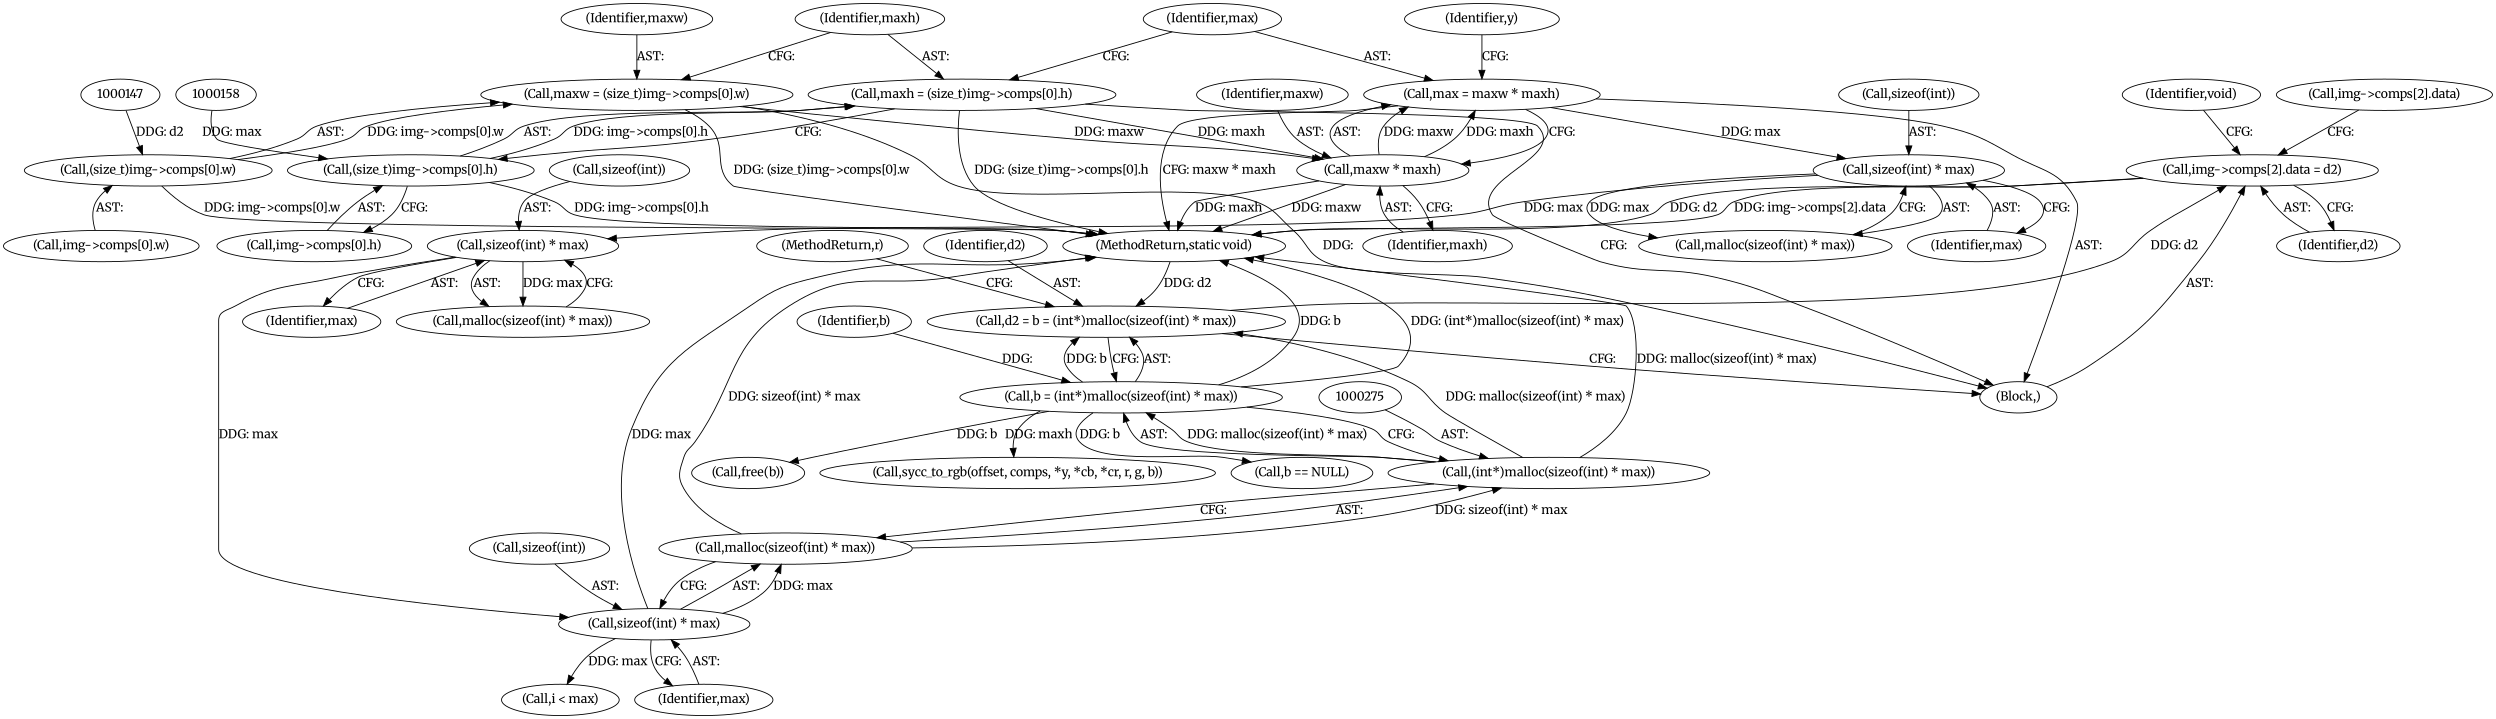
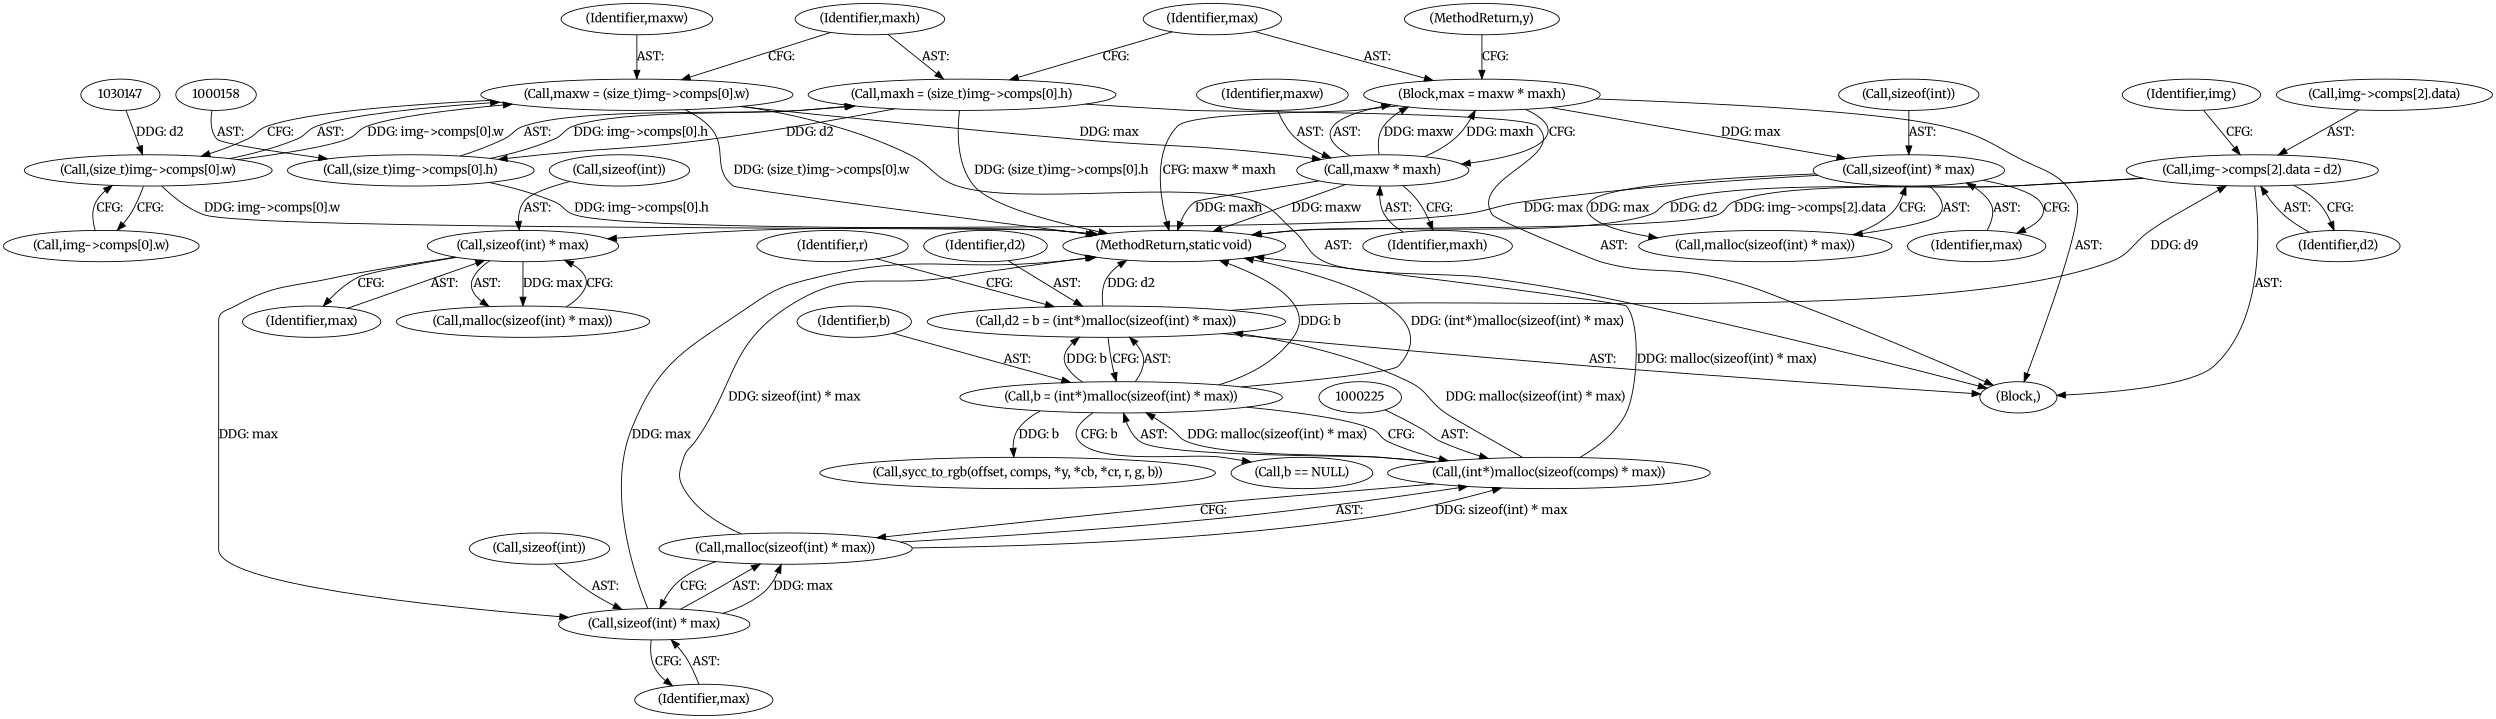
node "(Identifier,y)": label "(Identifier,y)" -> "(MethodReturn,y)"
node "1000147": label "1000147" -> "1030147"
node "(Call,max = maxw * maxh)": label "(Call,max = maxw * maxh)" -> "(Block,max = maxw * maxh)"
node "(Identifier,void)": label "(Identifier,void)" -> "(Identifier,img)"
edge "(Call,maxw = (size_t)img->comps[0].w)" -> "(Call,(size_t)img->comps[0].w)": added, label "CFG:"
edge "1000158" -> "(Call,(size_t)img->comps[0].h)": label "DDG: max" -> "AST: "
edge "(Call,maxh = (size_t)img->comps[0].h)" -> "(Call,(size_t)img->comps[0].h)": label "CFG: " -> "DDG: d2"
edge "(Call,maxw = (size_t)img->comps[0].w)" -> "(Call,maxw * maxh)": label "DDG: maxw" -> "DDG: max"
edge "(Call,img->comps[2].data)" -> "(Call,img->comps[2].data = d2)": label "CFG: " -> "AST: "
edge "(Call,maxh = (size_t)img->comps[0].h)" -> "(Call,maxw * maxh)": removed, label "DDG: maxh"
edge "(Call,(size_t)img->comps[0].w)" -> "(Call,img->comps[0].w)": added, label "CFG:"
edge "(Call,img->comps[0].w)" -> "(Call,(size_t)img->comps[0].w)": label "AST: " -> "CFG: "
node "(Call,img->comps[0].h)": removed
node "(MethodReturn,r)": label "(MethodReturn,r)" -> "(Identifier,r)"
edge "(Call,maxw = (size_t)img->comps[0].w)" -> "(Block,)": label "DDG: " -> "AST: "
edge "(Call,maxh = (size_t)img->comps[0].h)" -> "(Block,)": label "CFG: " -> "AST: "
edge "(Call,d2 = b = (int*)malloc(sizeof(int) * max))" -> "(Call,img->comps[2].data = d2)": label "DDG: d2" -> "DDG: d9"
edge "(MethodReturn,static void)" -> "(Call,d2 = b = (int*)malloc(sizeof(int) * max))": reversed
edge "(Block,)" -> "(Call,img->comps[2].data = d2)": reversed
edge "(Identifier,b)" -> "(Call,b = (int*)malloc(sizeof(int) * max))": label "DDG: " -> "AST: "
edge "(Call,d2 = b = (int*)malloc(sizeof(int) * max))" -> "(Block,)": label "CFG: " -> "AST: "
node "1000275": label "1000275" -> "1000225"
edge "(Call,b = (int*)malloc(sizeof(int) * max))" -> "(Call,sycc_to_rgb(offset, comps, *y, *cb, *cr, r, g, b))": label "DDG: maxh" -> "DDG: b"
edge "(Call,b = (int*)malloc(sizeof(int) * max))" -> "(Call,b == NULL)": label "DDG: b" -> "CFG: b"
node "(Call,free(b))": removed
node "(Call,(int*)malloc(sizeof(int) * max))": label "(Call,(int*)malloc(sizeof(int) * max))" -> "(Call,(int*)malloc(sizeof(comps) * max))"
node "(Call,i < max)": removed
